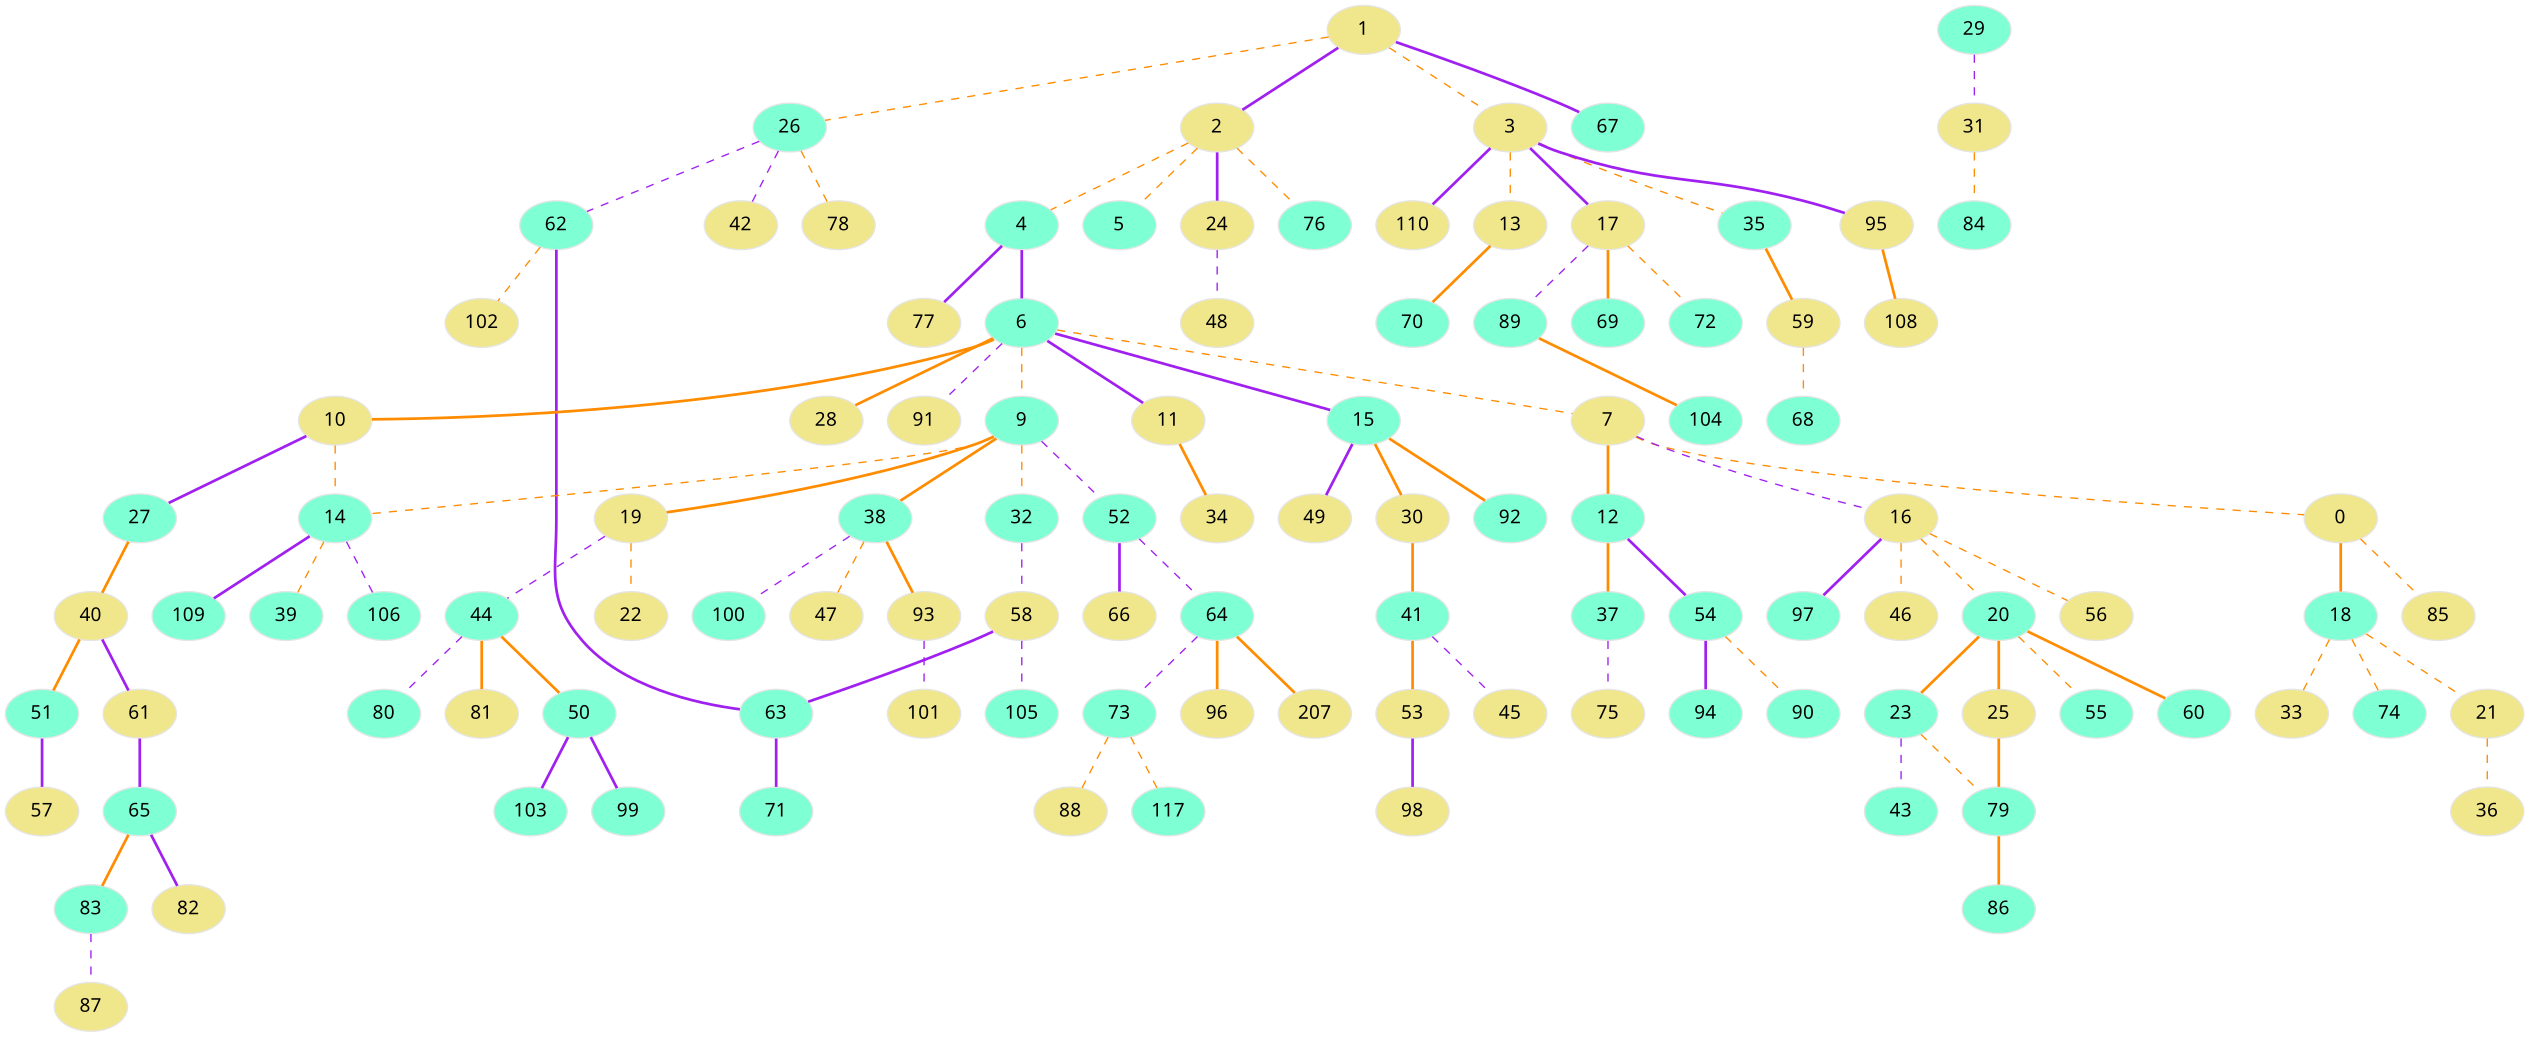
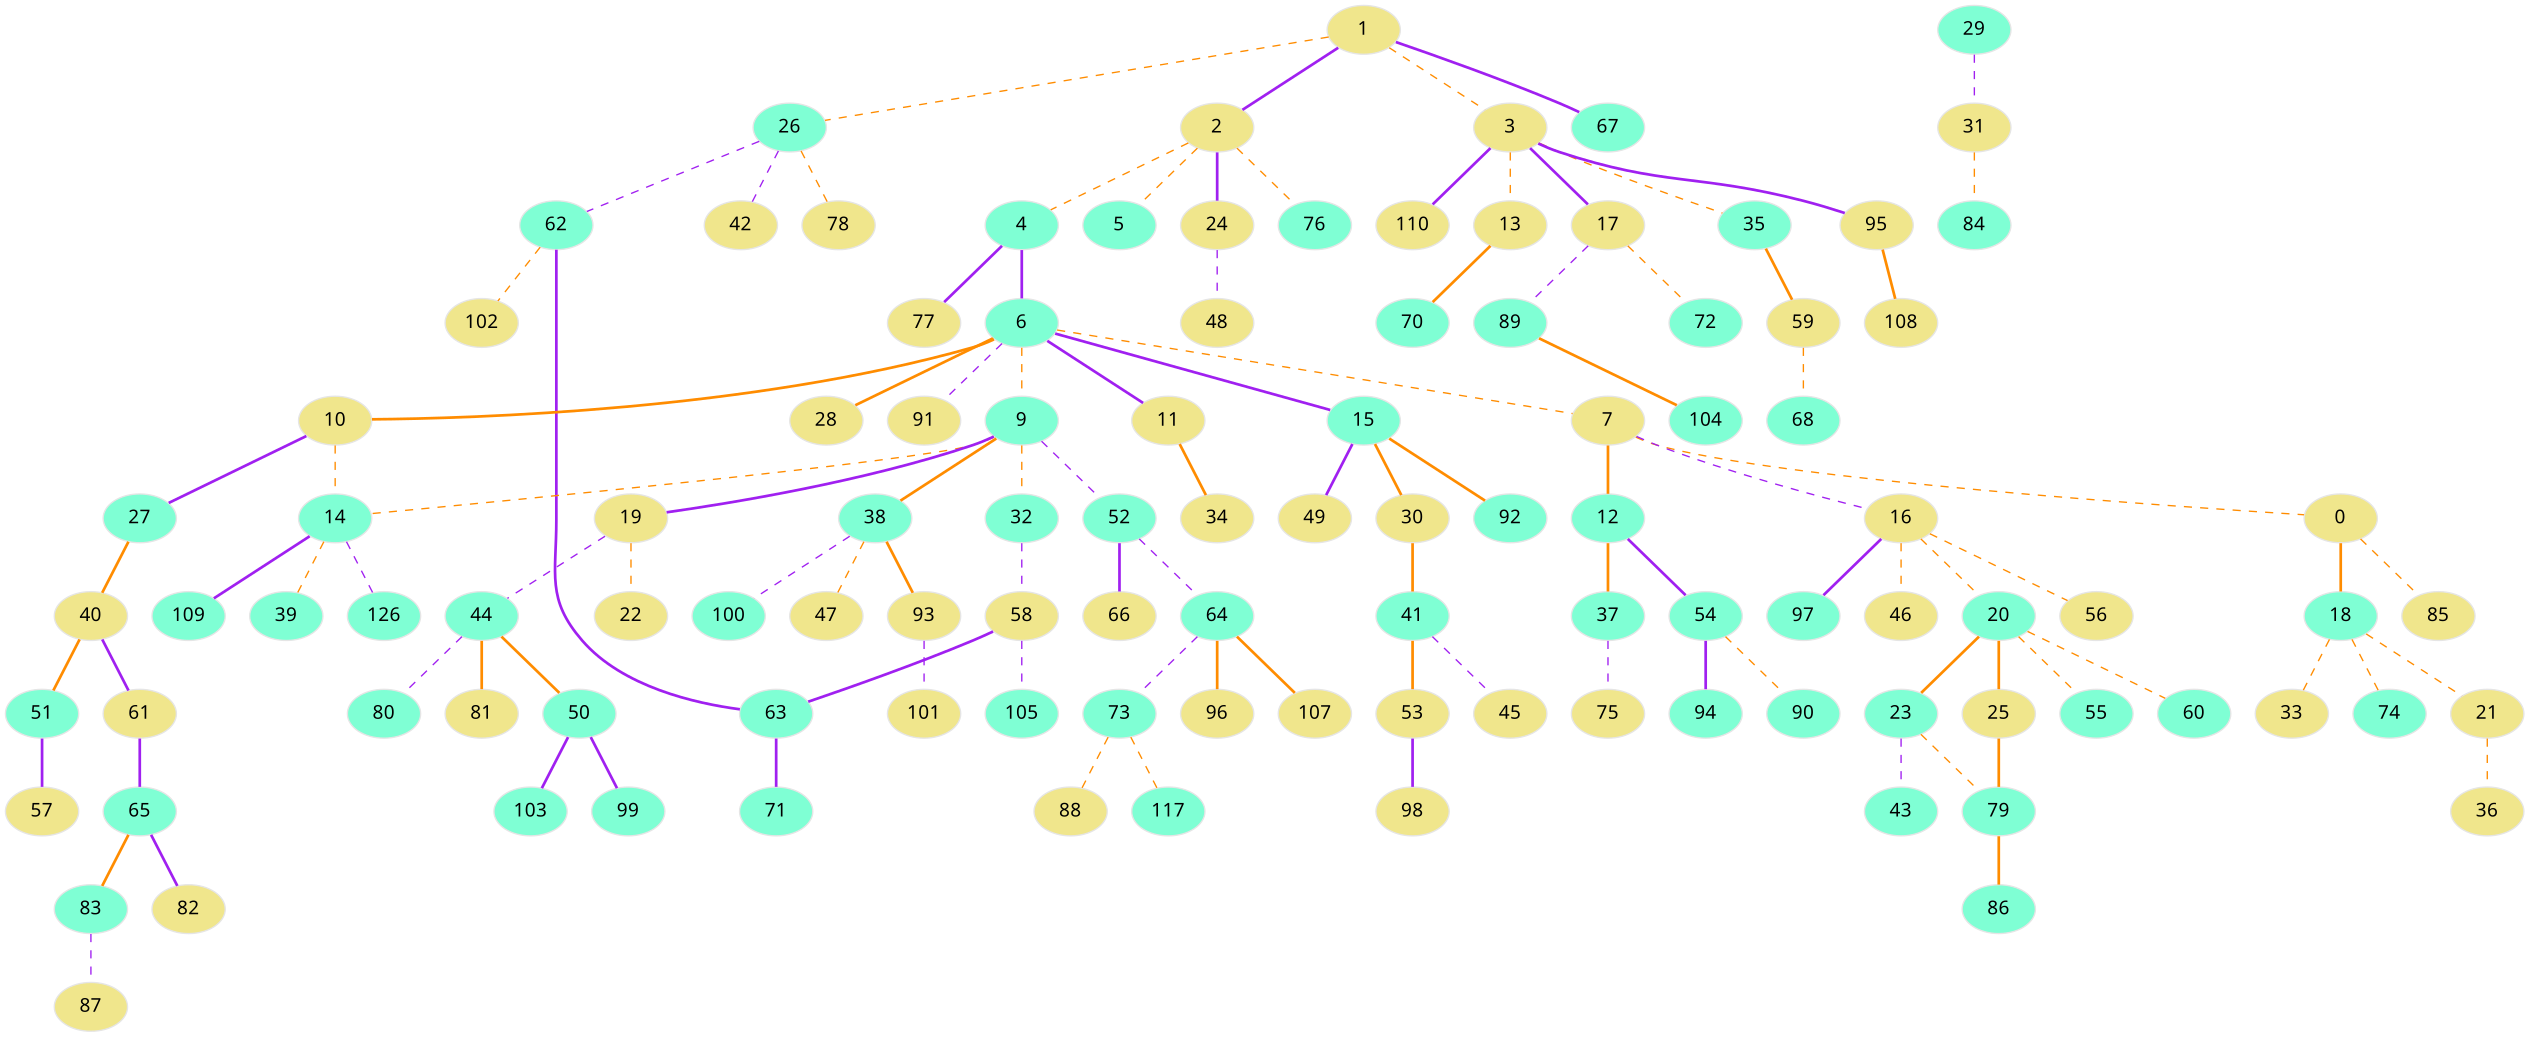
node "69": removed
edge "9" -- "19": color darkorange -> purple
node "106": label "106" -> "126"
edge "20" -- "60": style bold -> dashed
node "207": label "207" -> "107"
